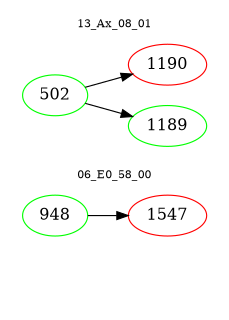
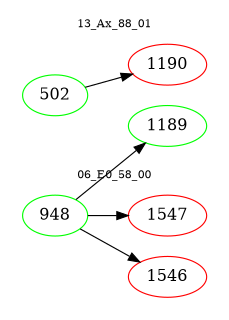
cluster "13_Ax_08_01": label "13_Ax_08_01" -> "13_Ax_88_01"
edge "502" -> "1189": now "948" -> "1189"
node "1546": added
